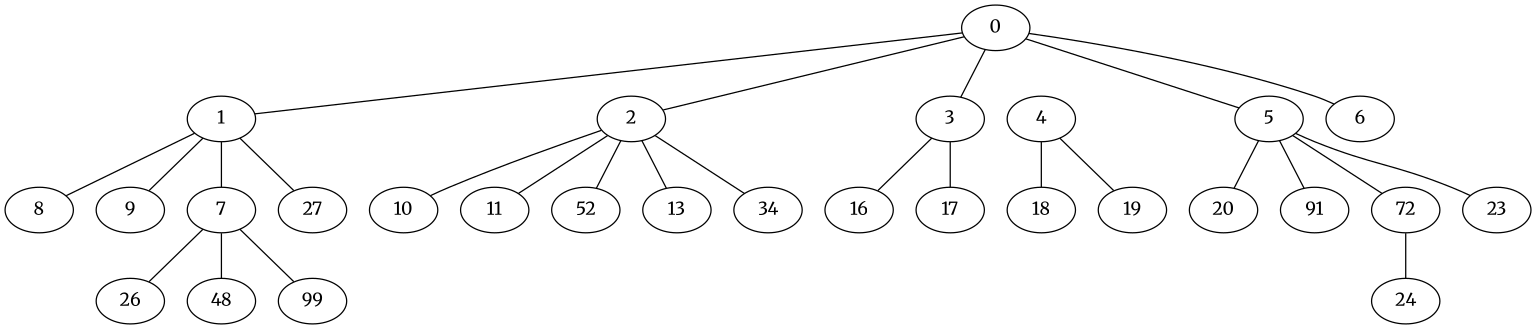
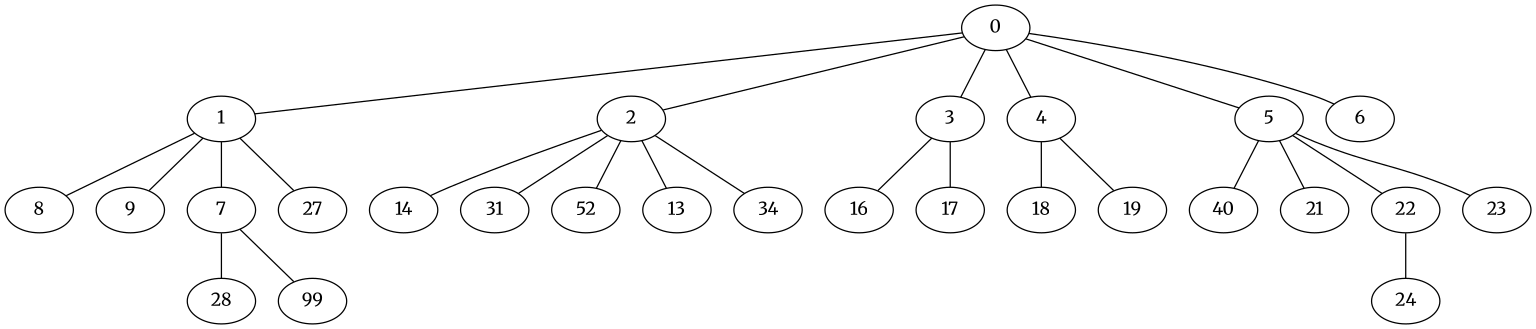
edge "0" -- "4": added
node "10": label "10" -> "14"
node "11": label "11" -> "31"
node "20": label "20" -> "40"
node "91": label "91" -> "21"
node "72": label "72" -> "22"
node "26": removed
node "48": label "48" -> "28"
